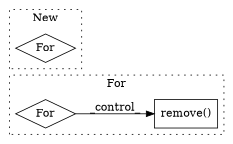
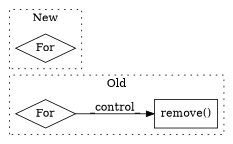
cluster "For": label "For" -> "Old"
